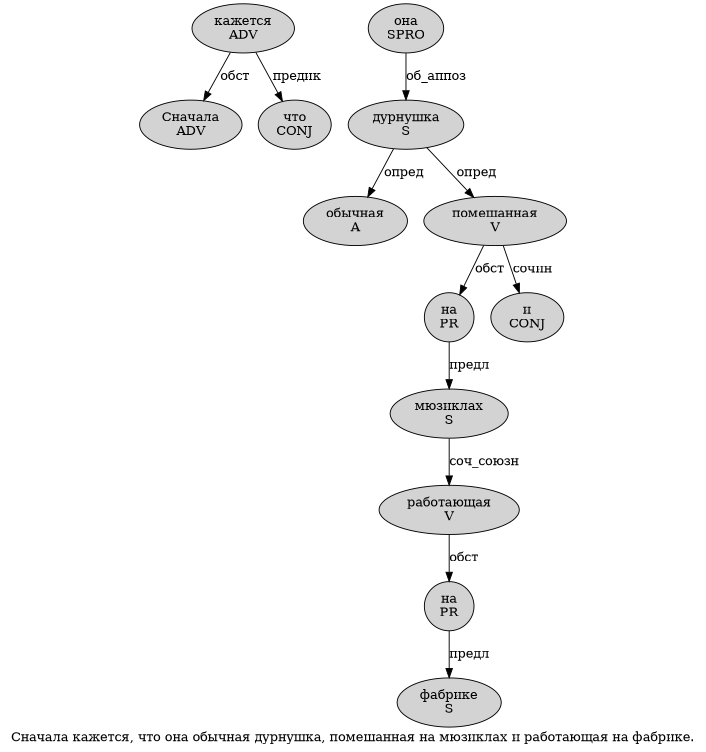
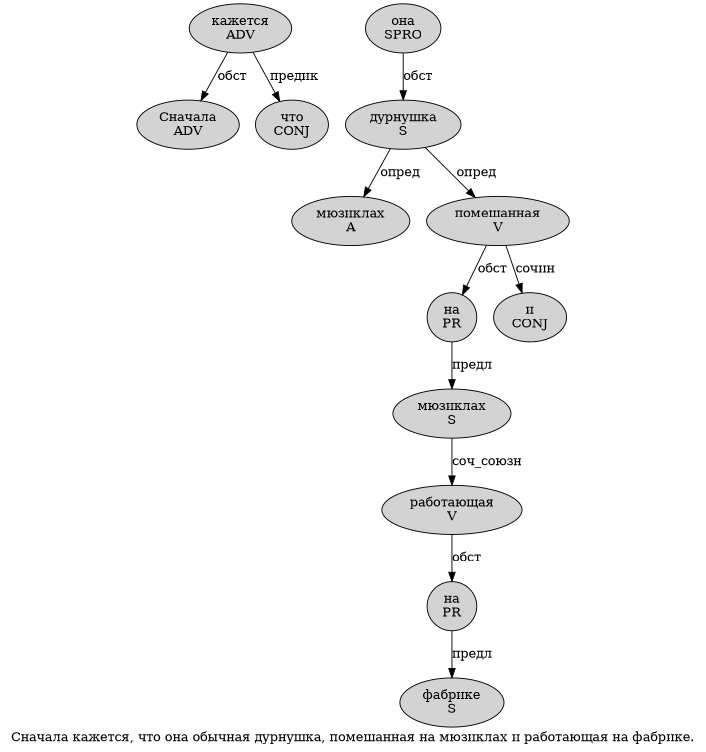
edge "она SPRO" -> "дурнушка S": label "об_аппоз" -> "обст"
node "обычная A": label "обычная A" -> "мюзиклах A"
